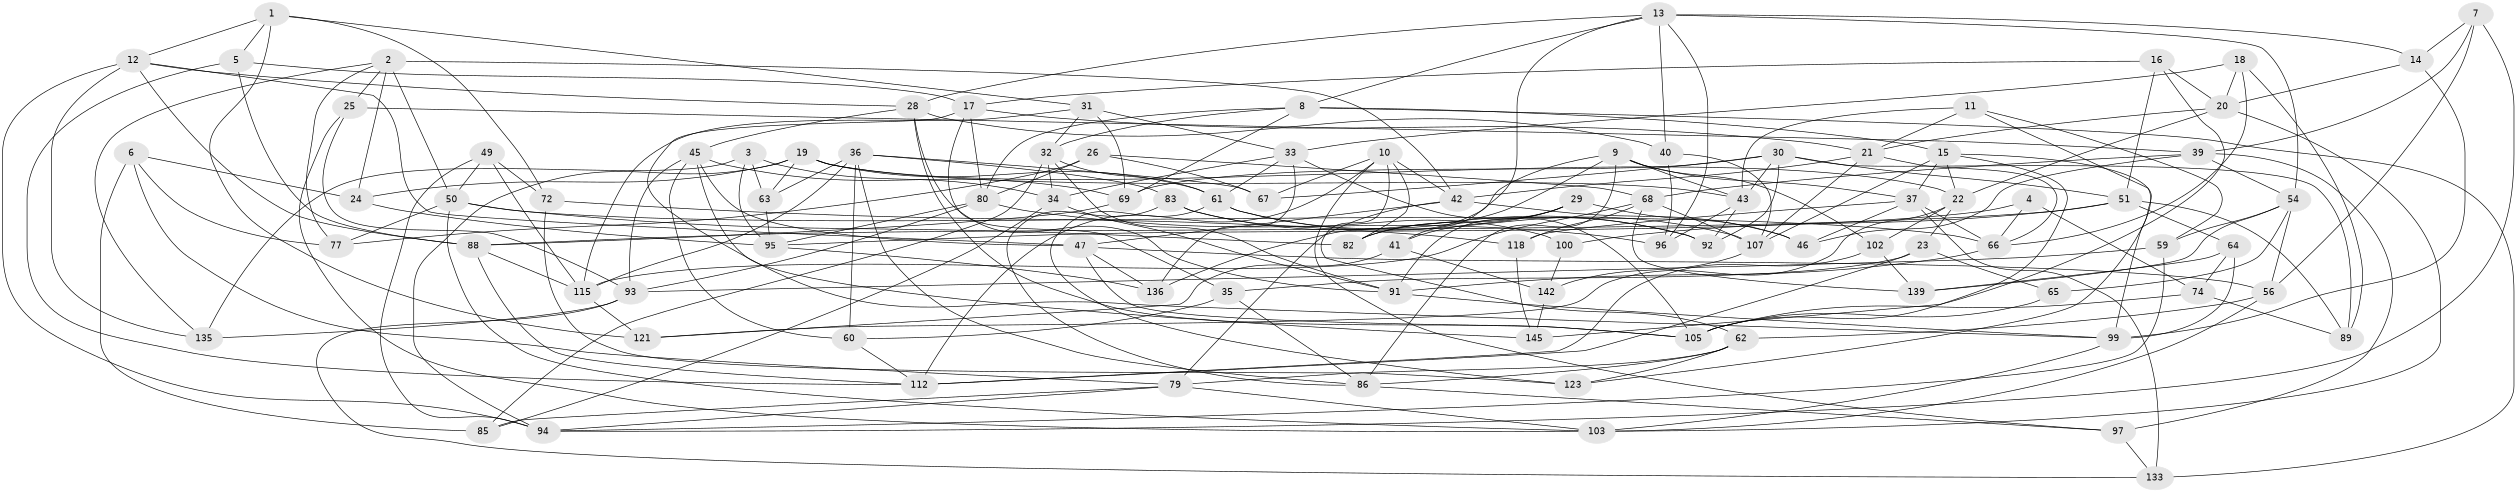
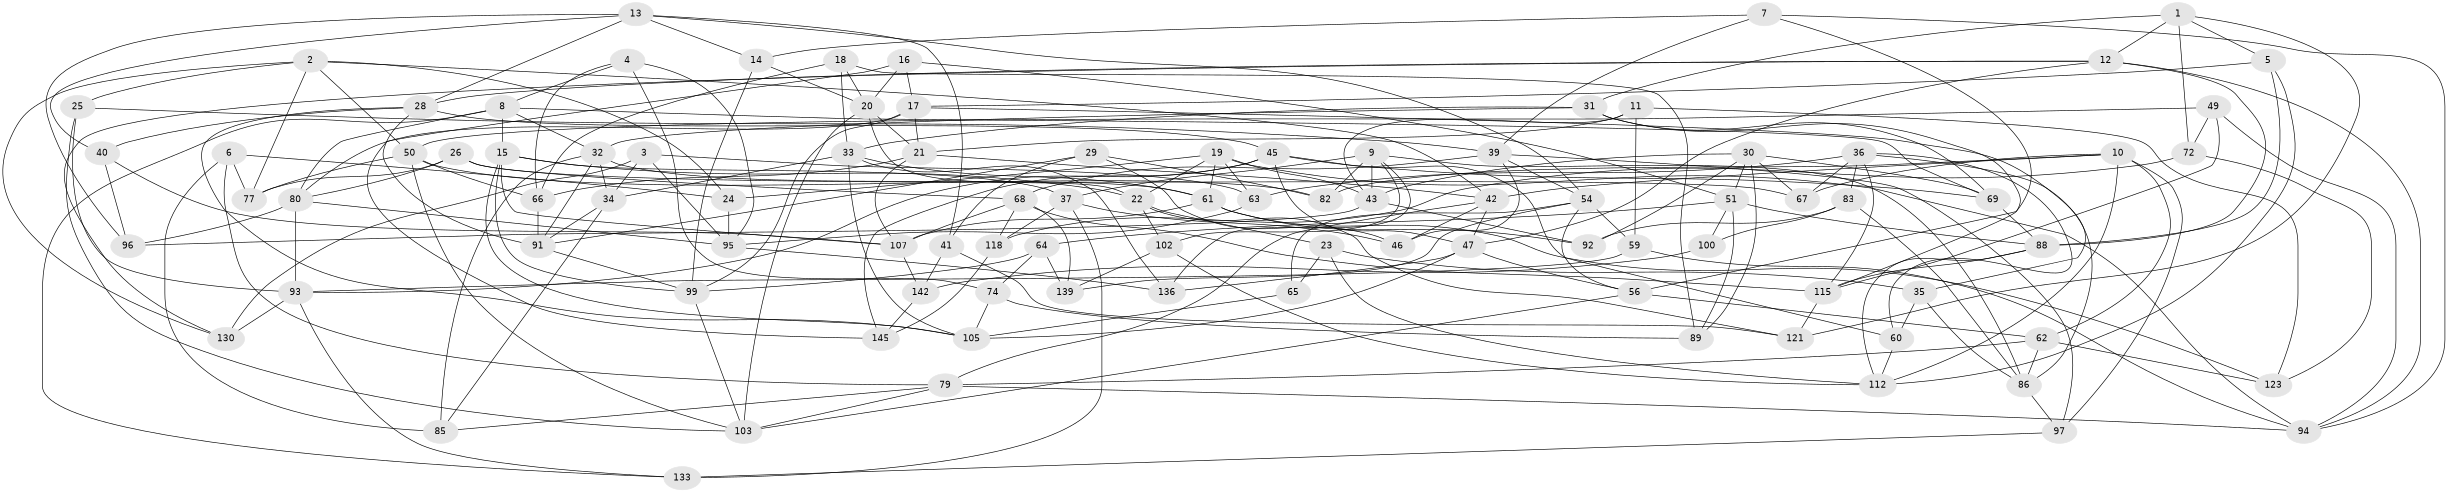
edge "13" -- "8": now "4" -- "8"
edge "37" -- "66": removed
node "135": label "135" -> "130"
